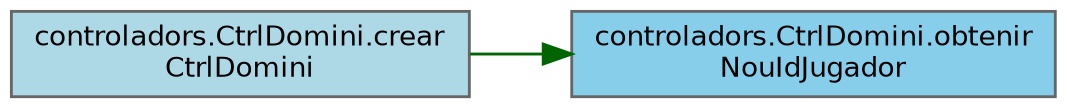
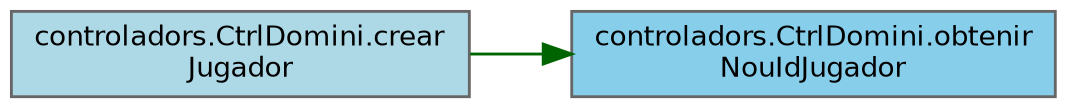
node "controladors.CtrlDomini.crear CtrlDomini": label "controladors.CtrlDomini.crear CtrlDomini" -> "controladors.CtrlDomini.crear Jugador"
